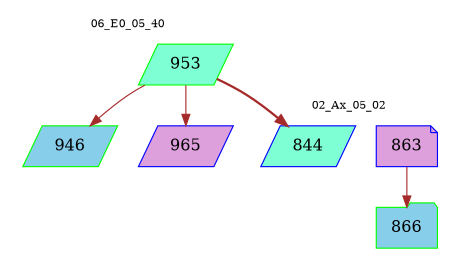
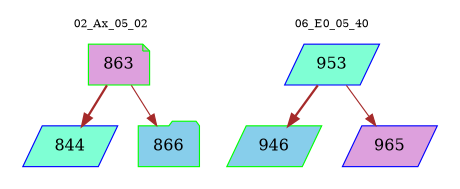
node "953": color green -> blue
edge "953" -> "946": style solid -> bold
edge "953" -> "844": now "863" -> "844"
node "863": color blue -> green
